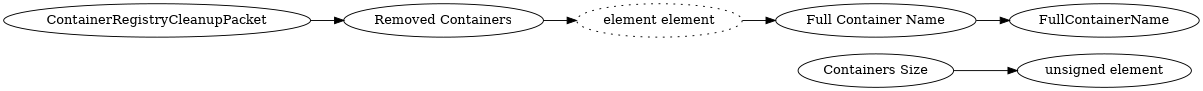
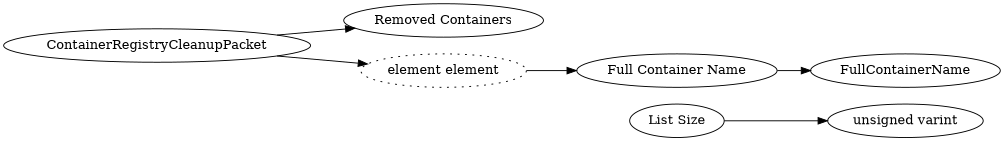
edge "Removed Containers" -> "element element": now "ContainerRegistryCleanupPacket" -> "element element"
node "Containers Size": label "Containers Size" -> "List Size"
node "unsigned element": label "unsigned element" -> "unsigned varint"
